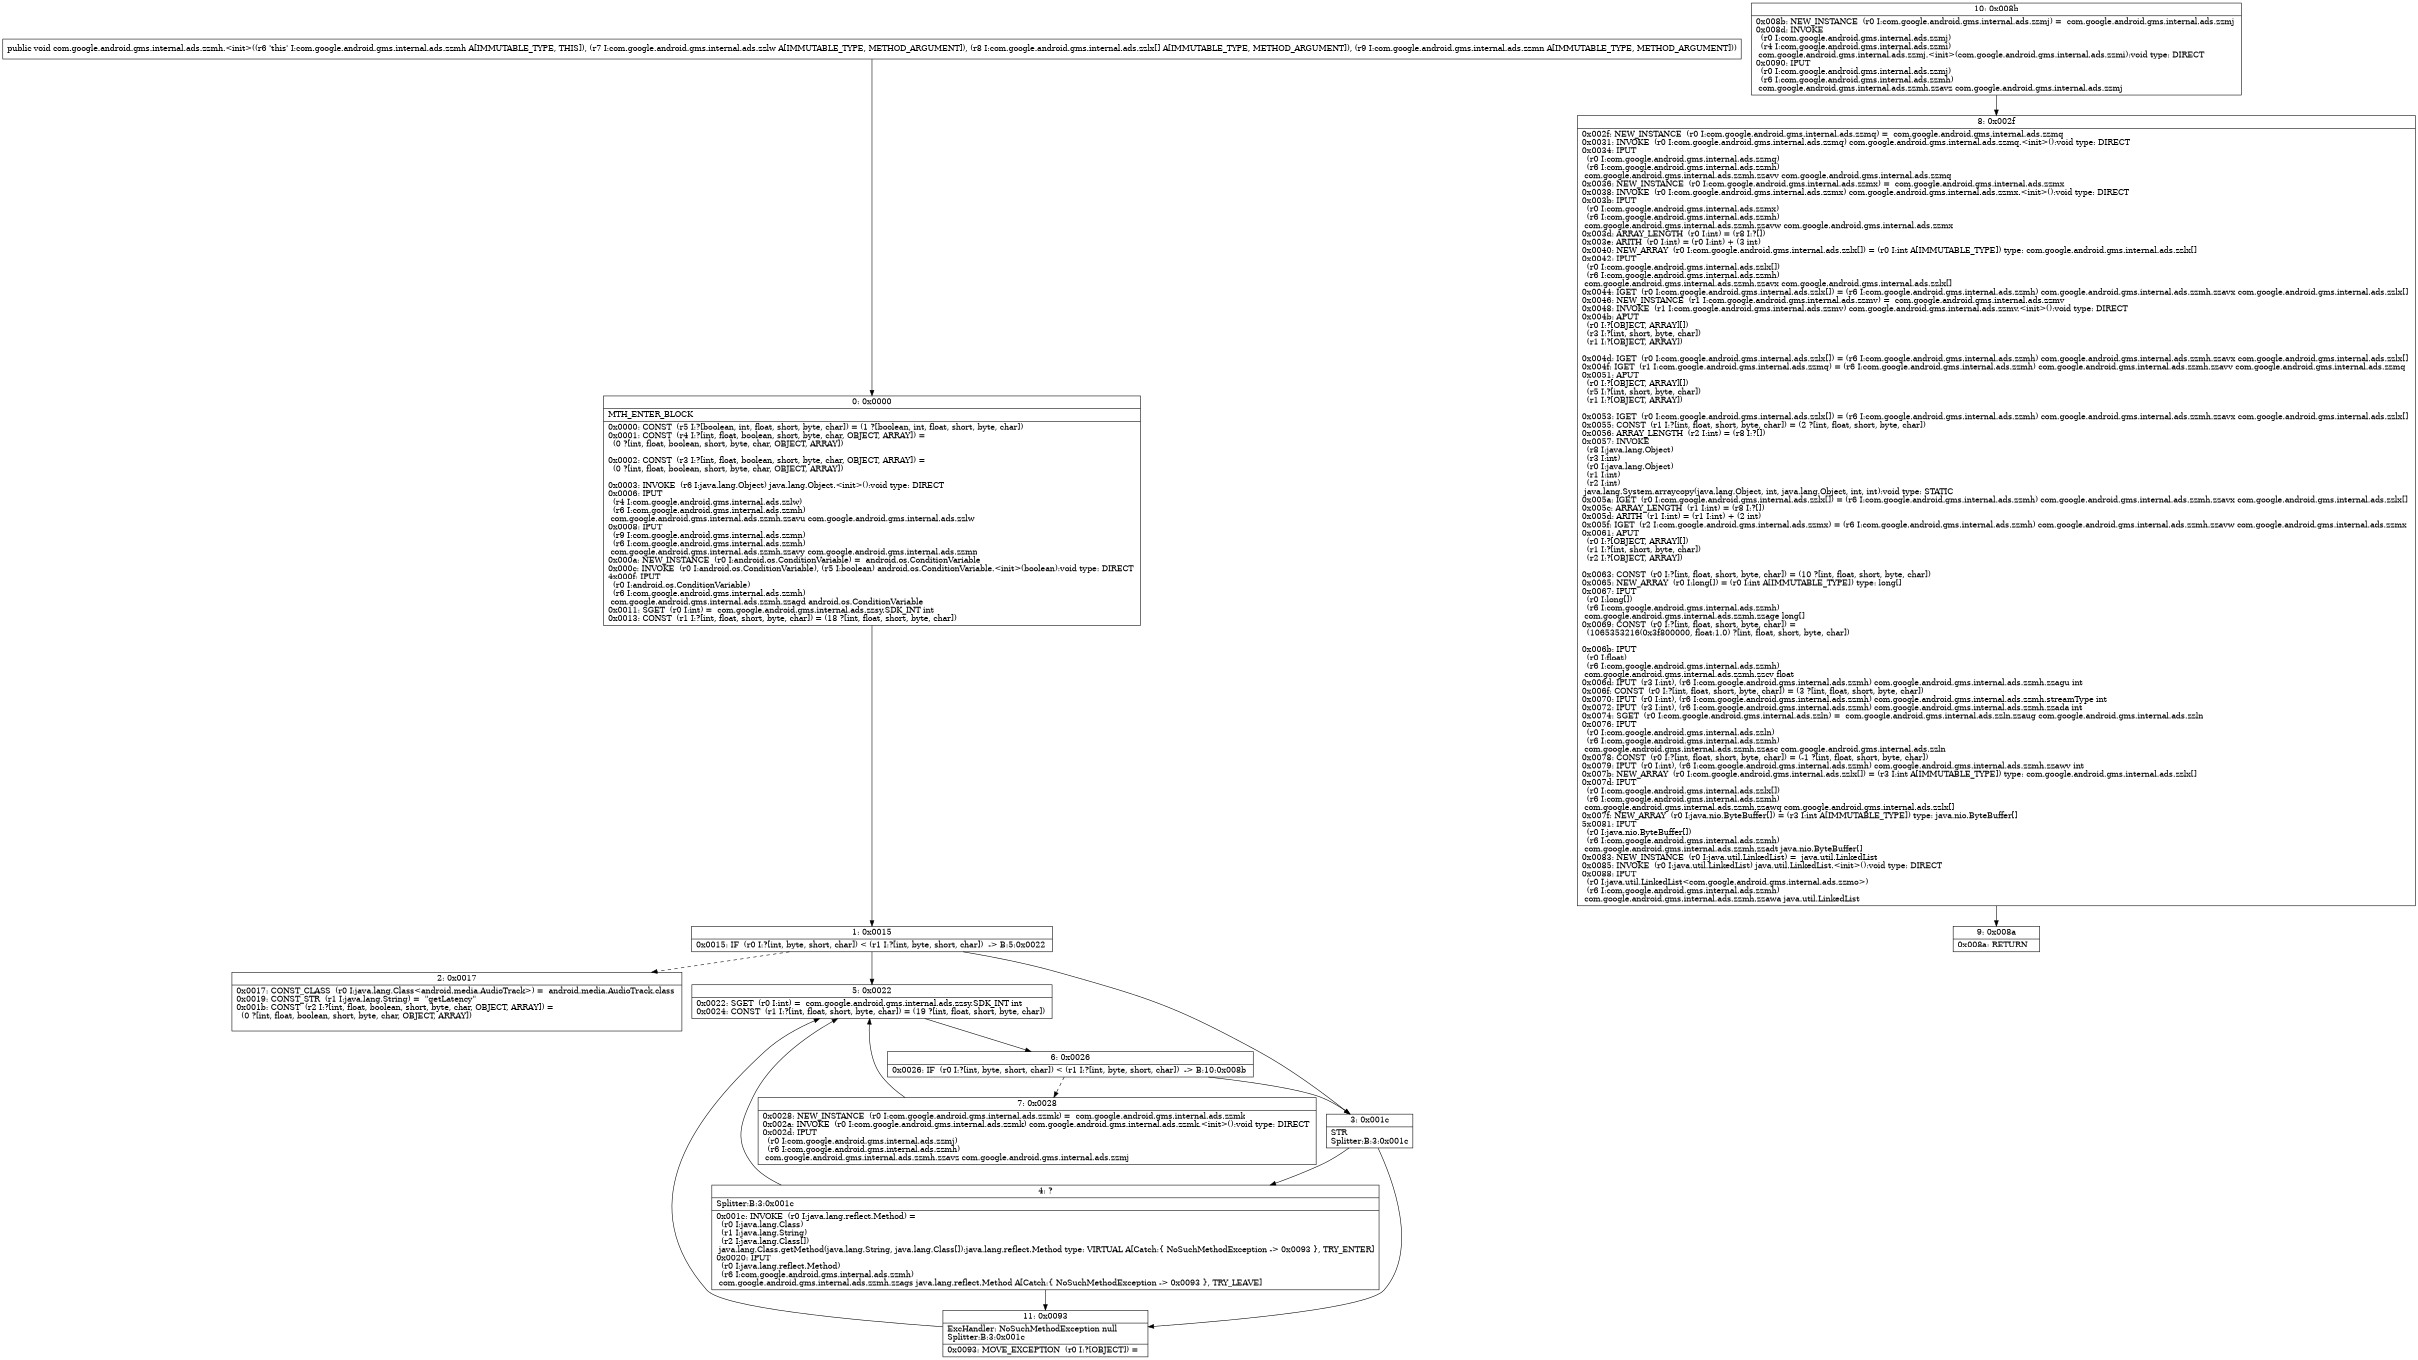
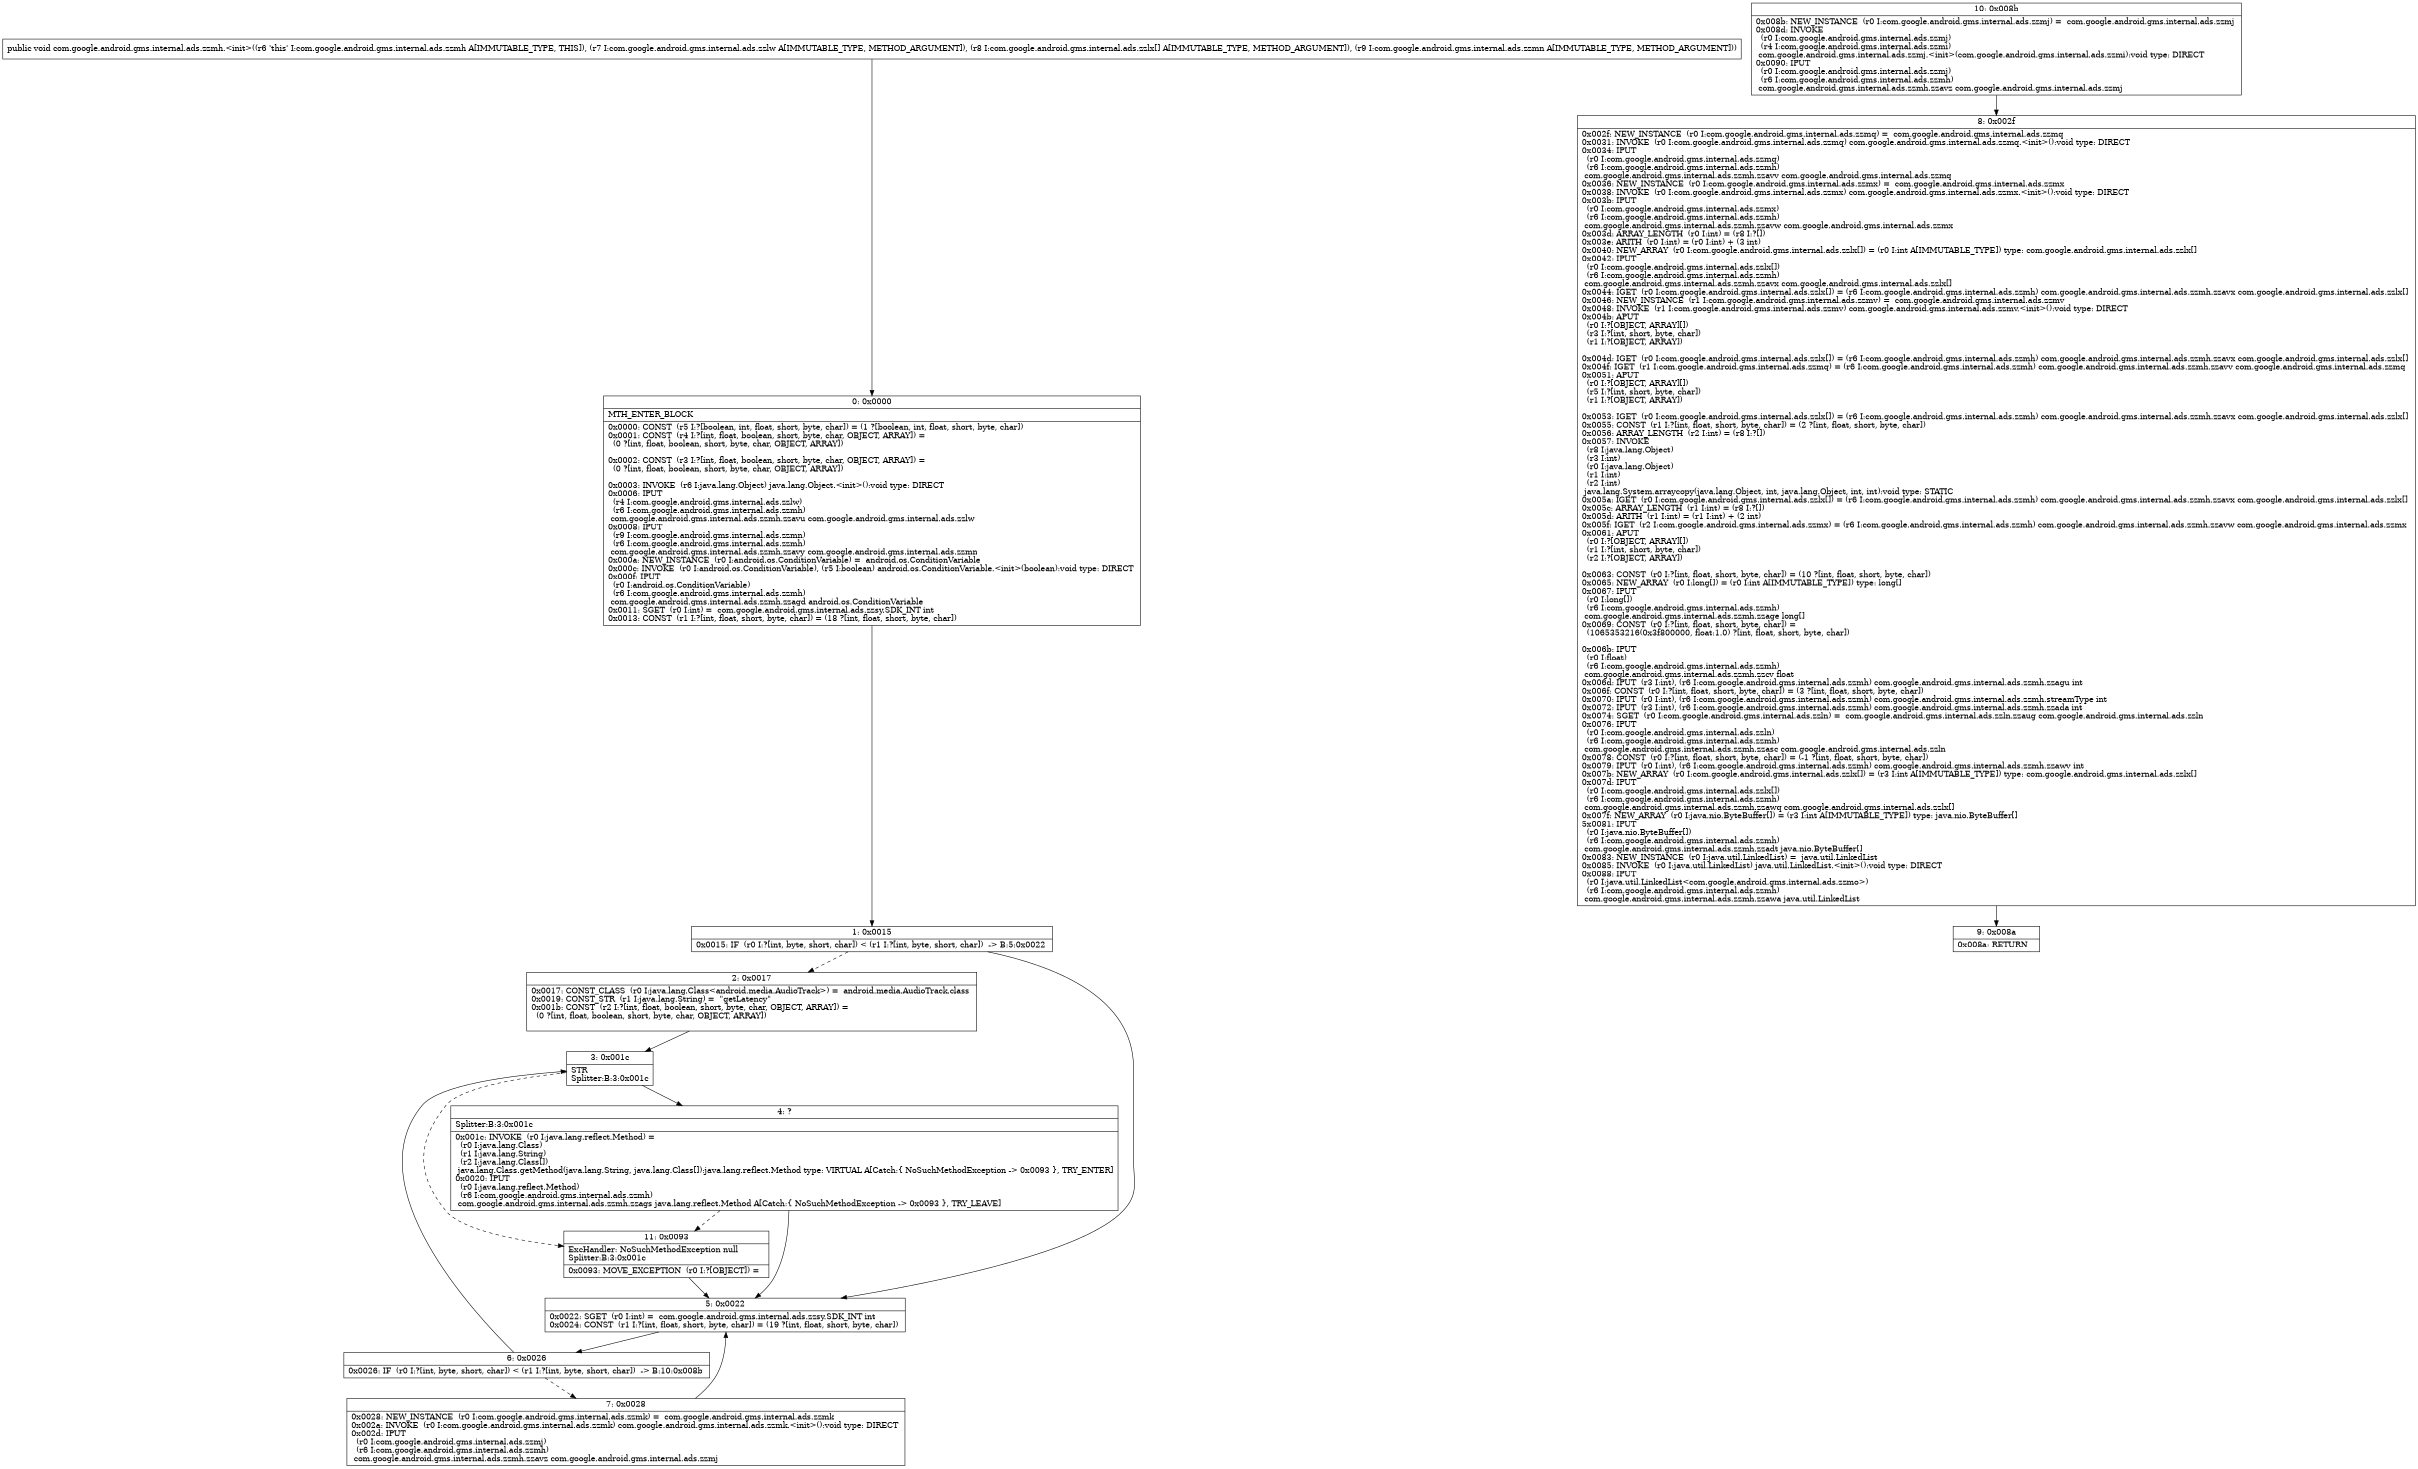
node "0: 0x0000": text "4x000f: IPUT" -> "0x000f: IPUT"
edge "1: 0x0015" -> "3: 0x001c": now "2: 0x0017" -> "3: 0x001c"
edge "4: ?" -> "11: 0x0093": style solid -> dashed
edge "3: 0x001c" -> "11: 0x0093": style solid -> dashed
